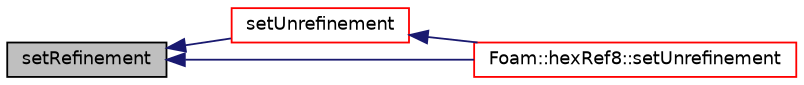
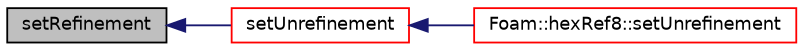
edge "Foam::hexRef8::setUnrefinement" -> "setRefinement": removed
